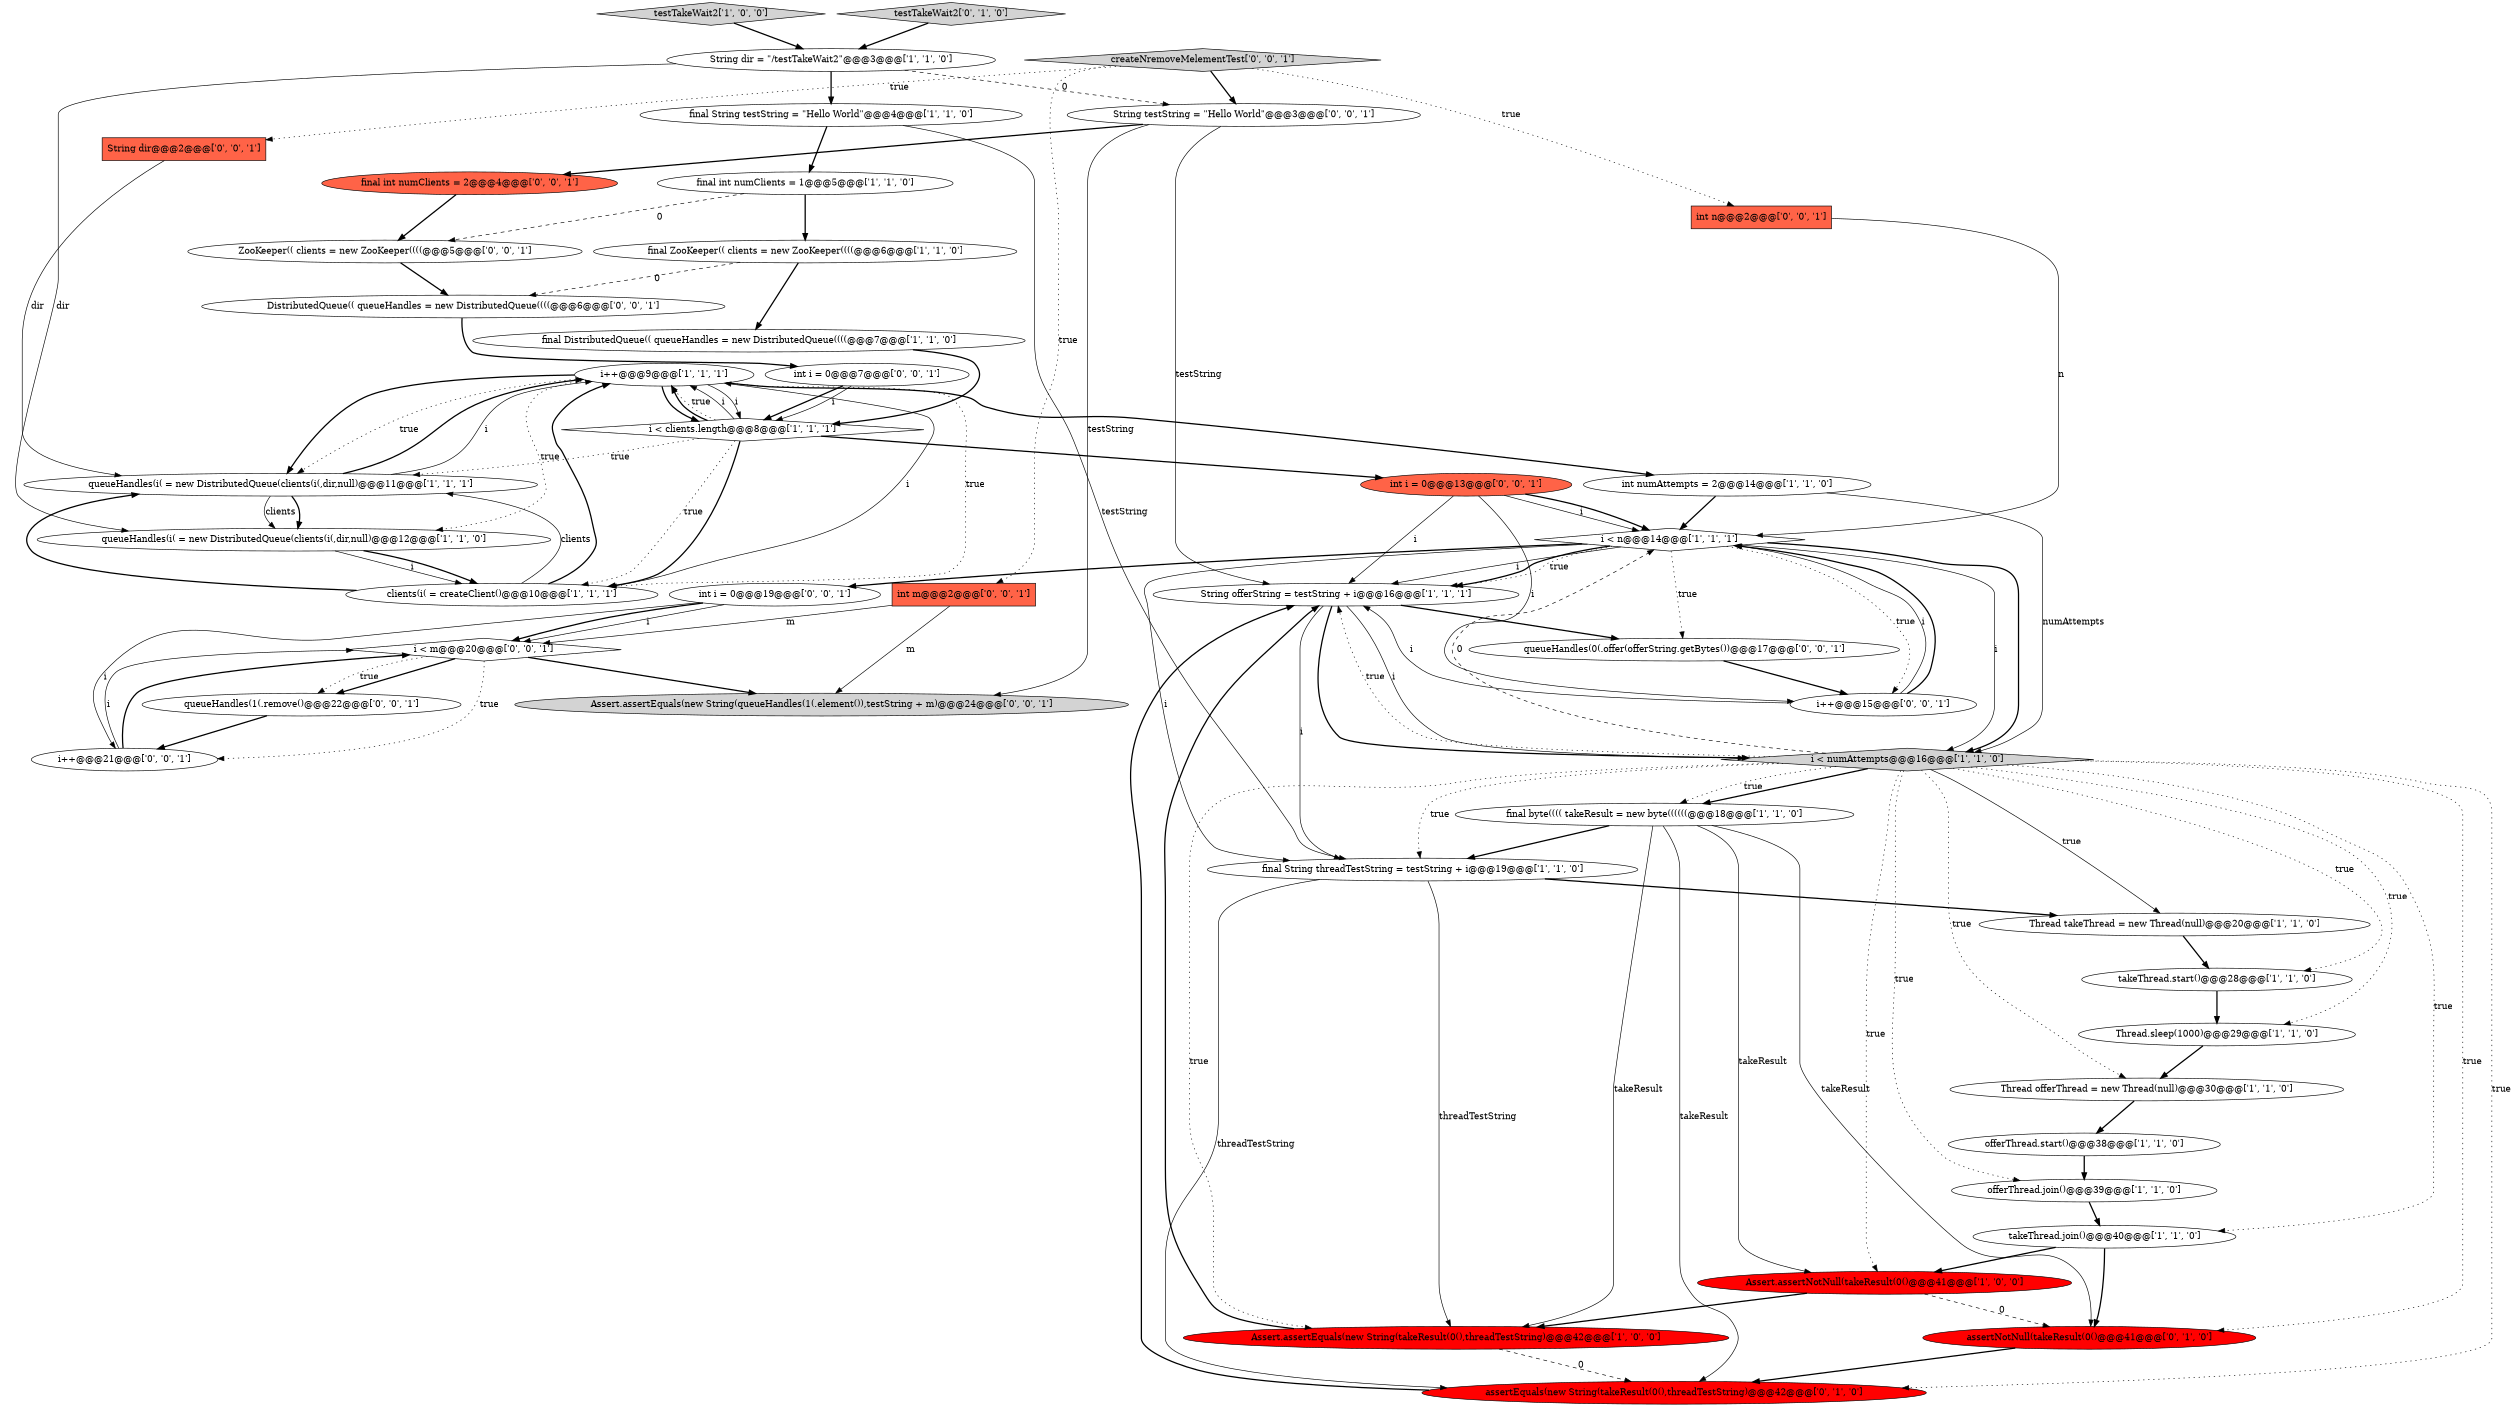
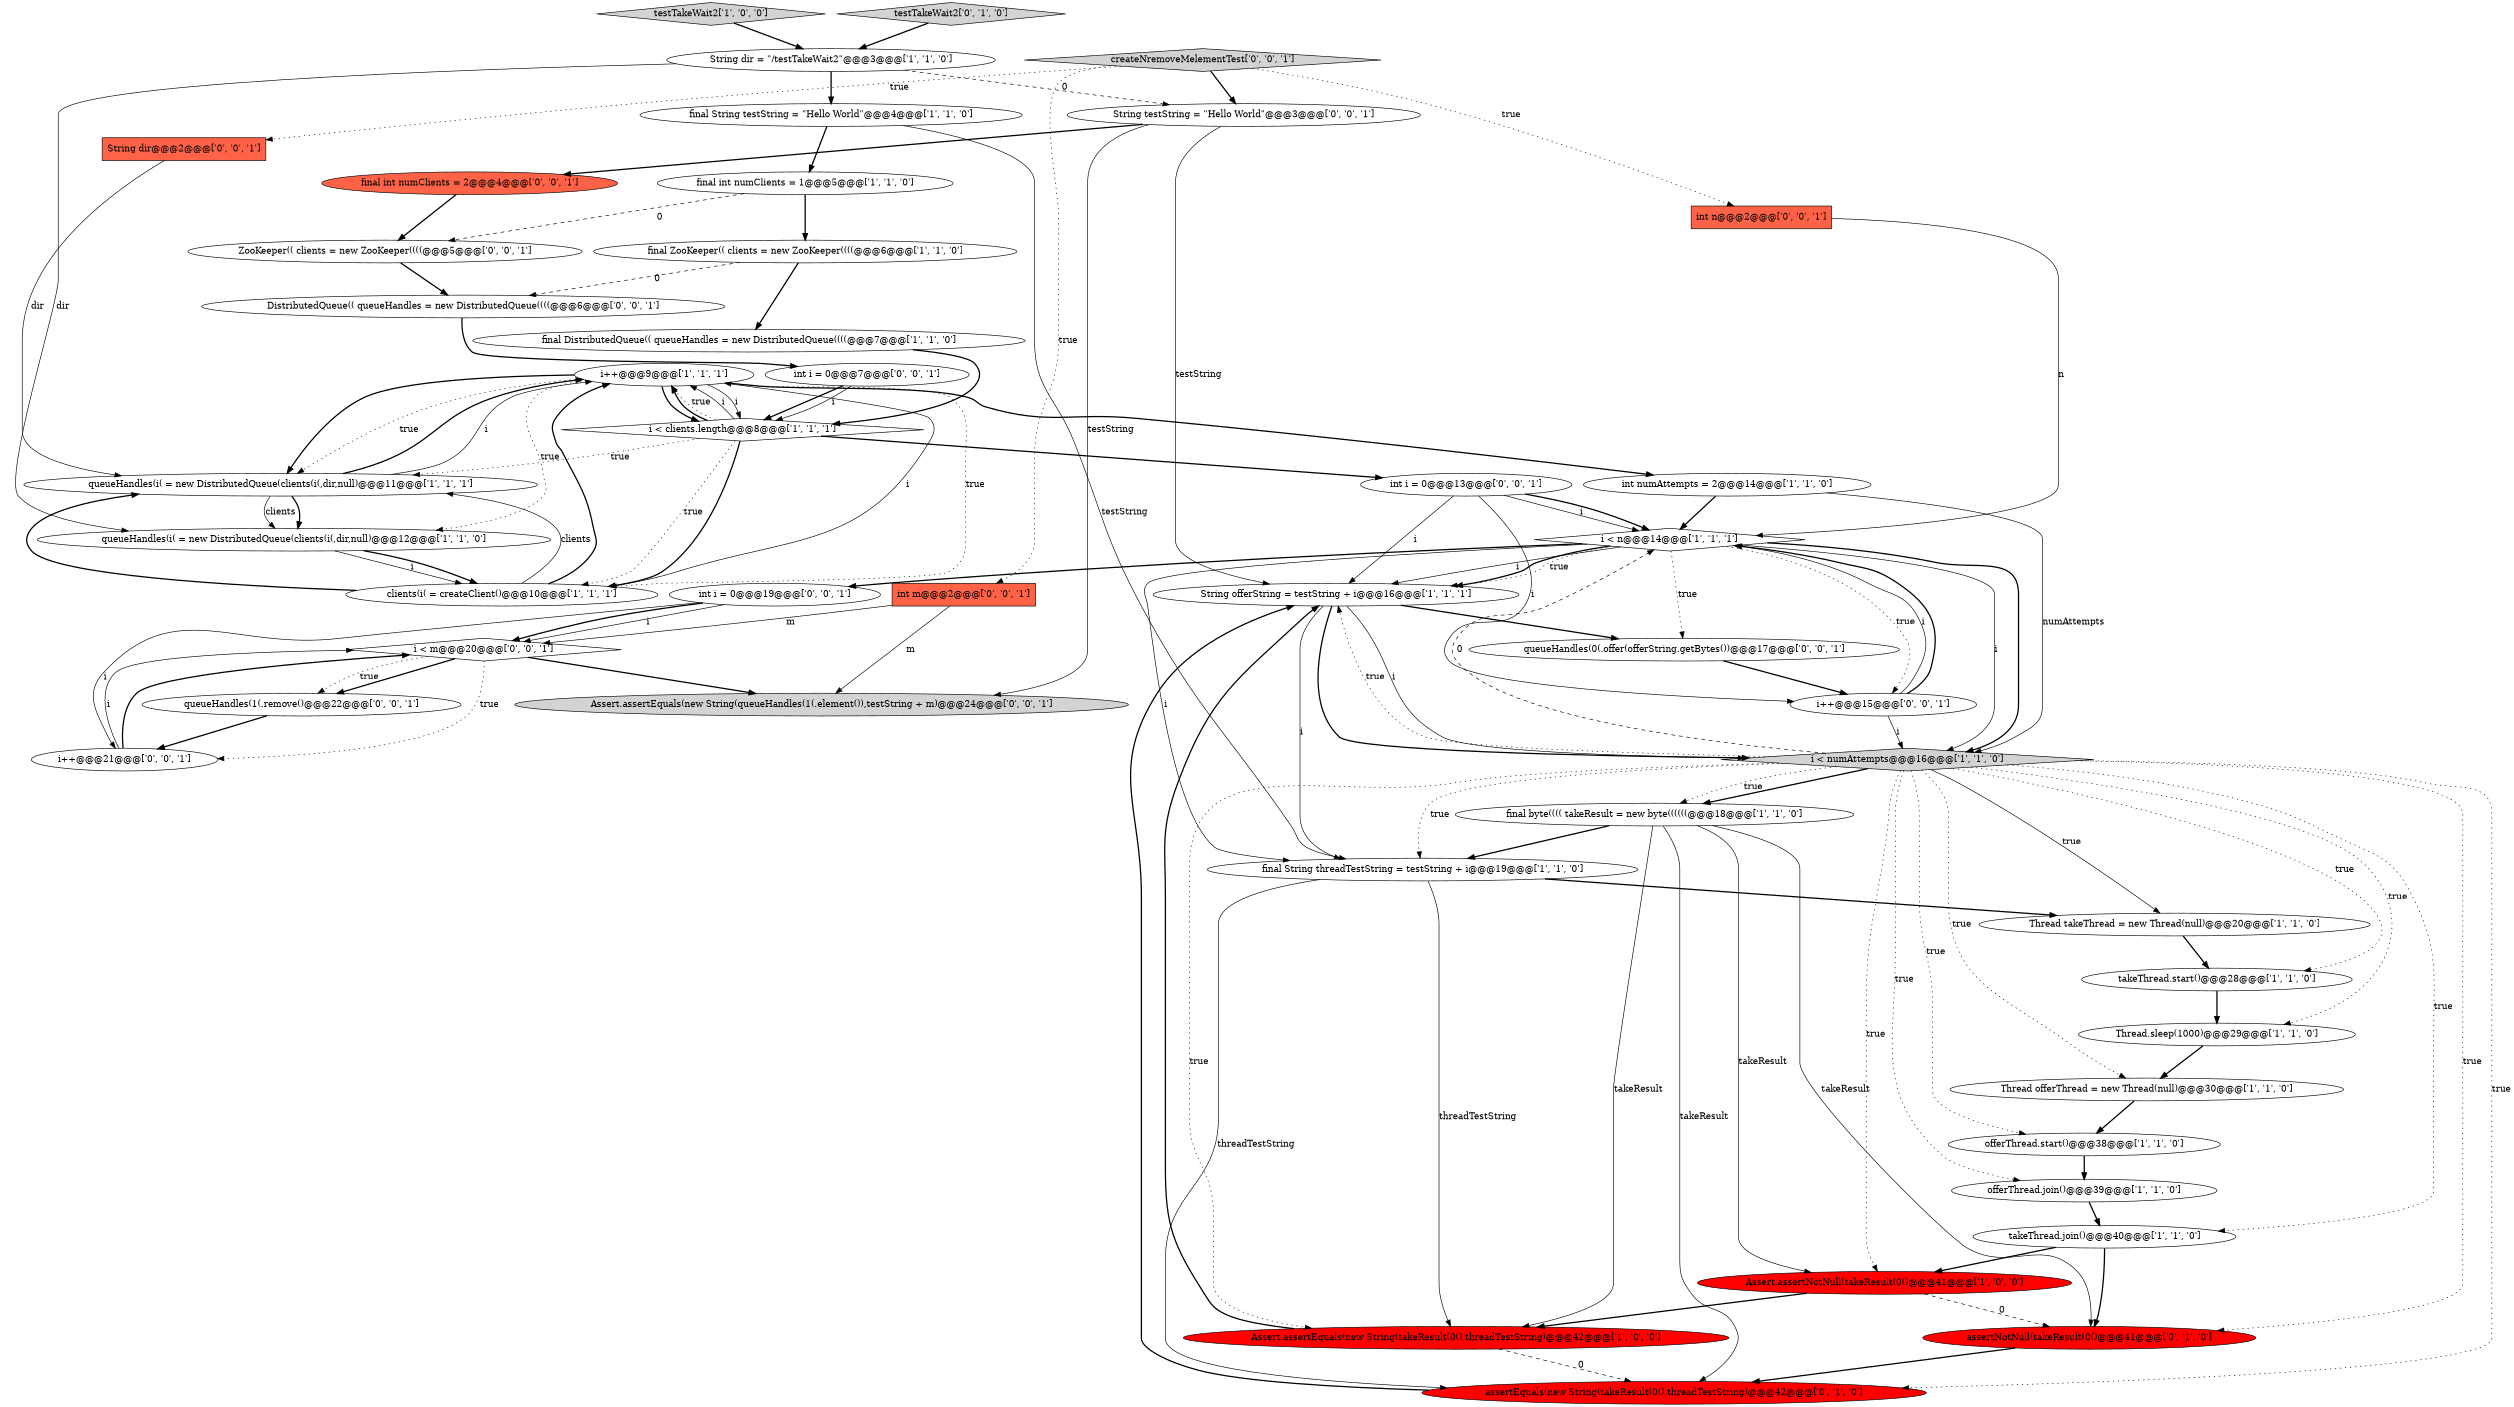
node "int i = 0@@@13@@@['0', '0', '1']": fillcolor tomato -> white
edge "i++@@@15@@@['0', '0', '1']" -> "String offerString = testString + i@@@16@@@['1', '1', '1']": now "i++@@@15@@@['0', '0', '1']" -> "i < numAttempts@@@16@@@['1', '1', '0']"
edge "i < numAttempts@@@16@@@['1', '1', '0']" -> "offerThread.start()@@@38@@@['1', '1', '0']": added, label "true"
